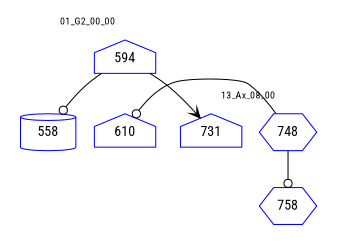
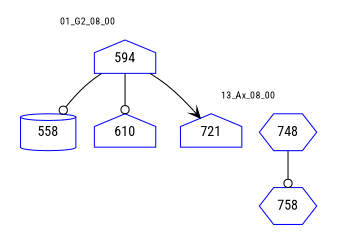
cluster "01_G2_00_00": label "01_G2_00_00" -> "01_G2_08_00"
edge "748" -> "610": now "594" -> "610"
node "731": label "731" -> "721"
